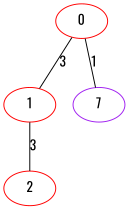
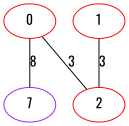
edge "0" -- "1": now "0" -- "2"
edge "0" -- "7": label "1" -> "8"
